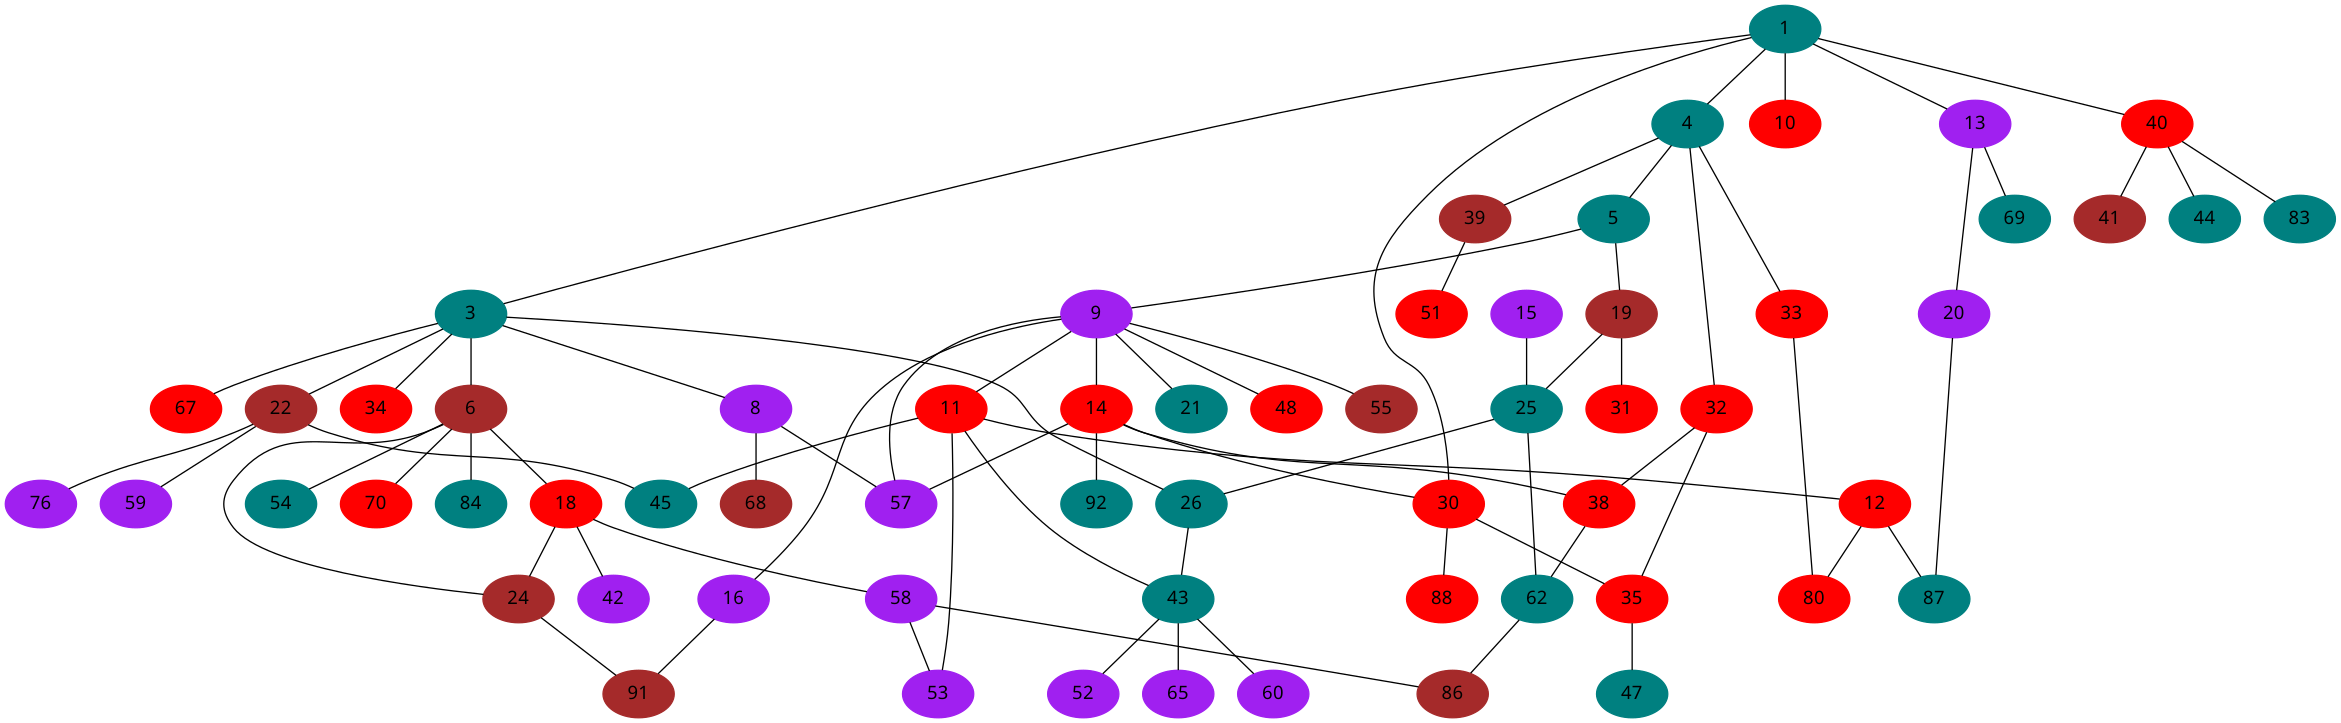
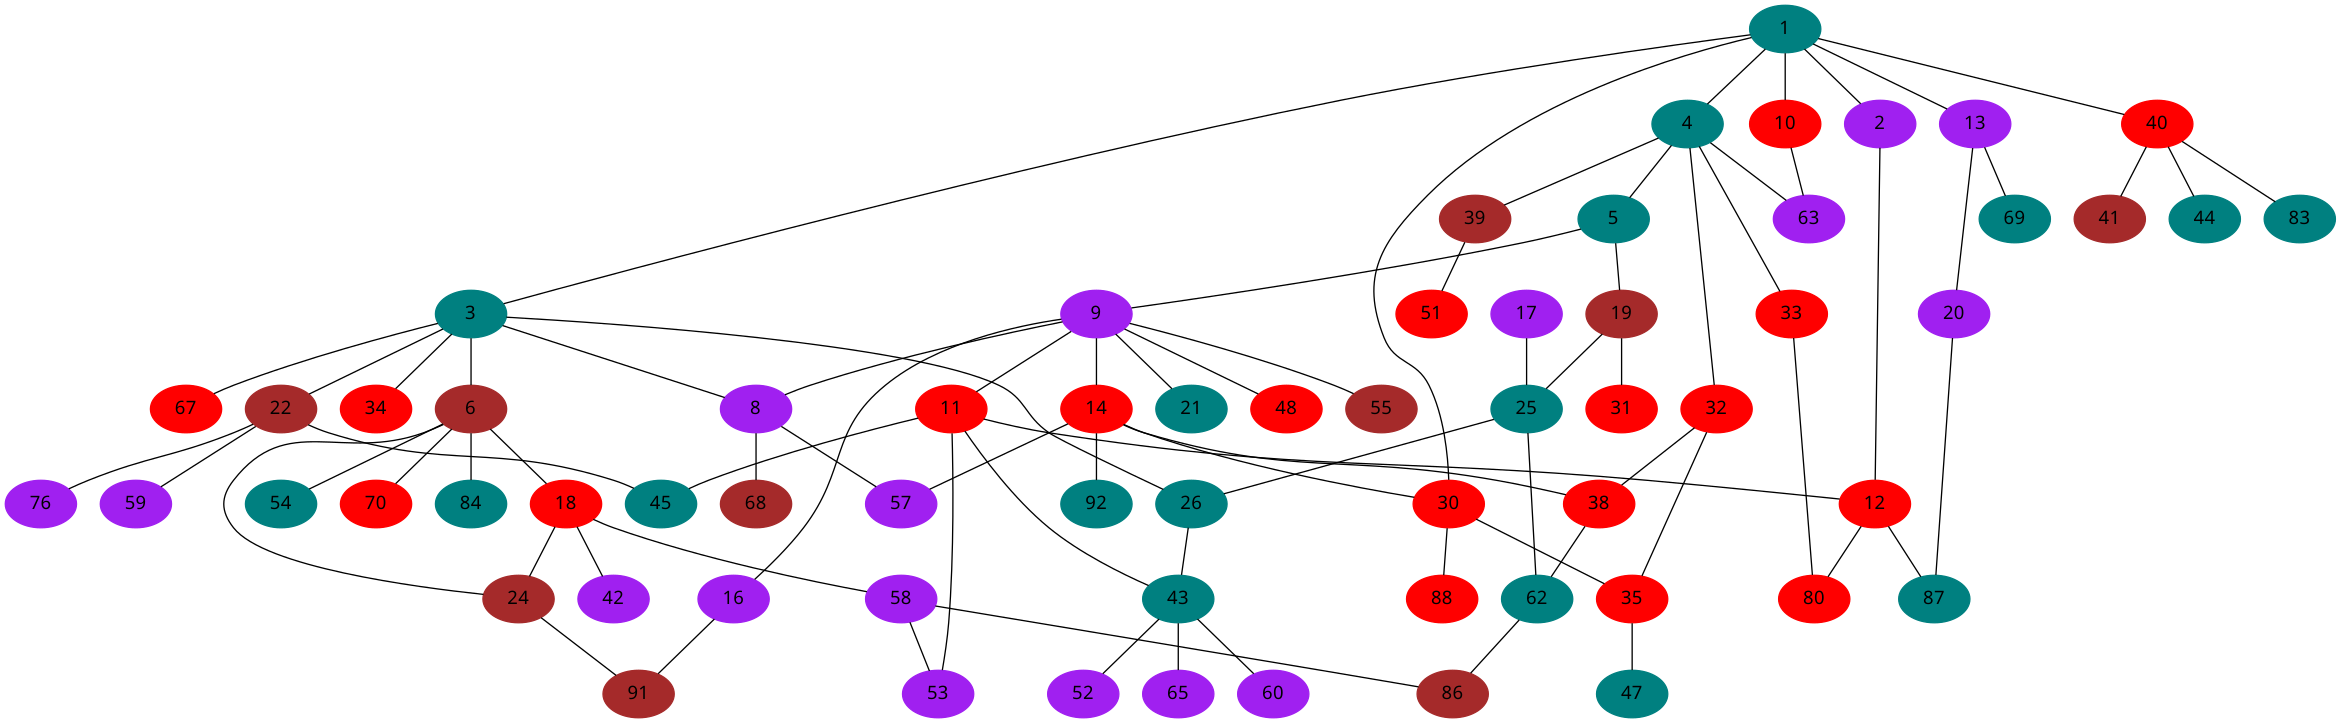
node "2": added
node "63": added
node "15": label "15" -> "17"
edge "9" -- "57": now "9" -- "8"
